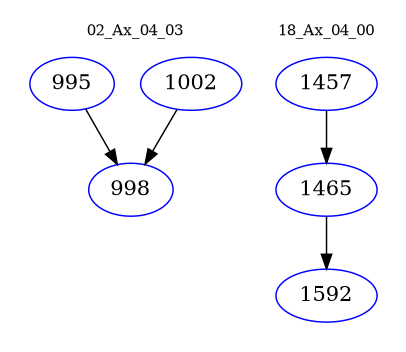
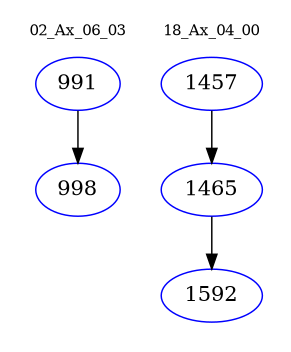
cluster "02_Ax_04_03": label "02_Ax_04_03" -> "02_Ax_06_03"
node "995": label "995" -> "991"
node "1002": removed
